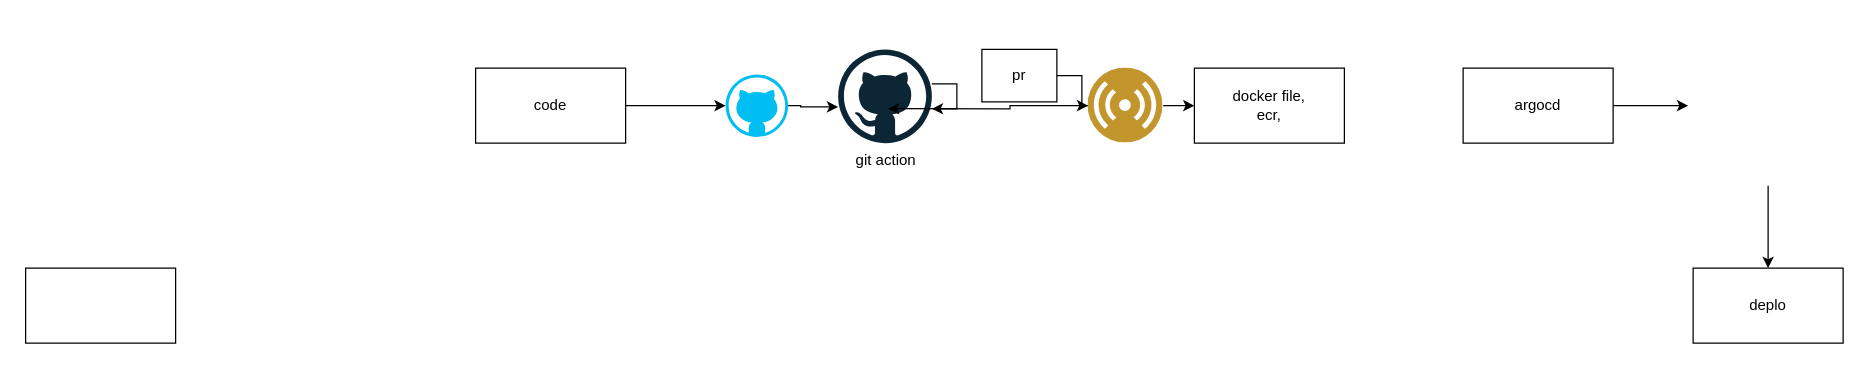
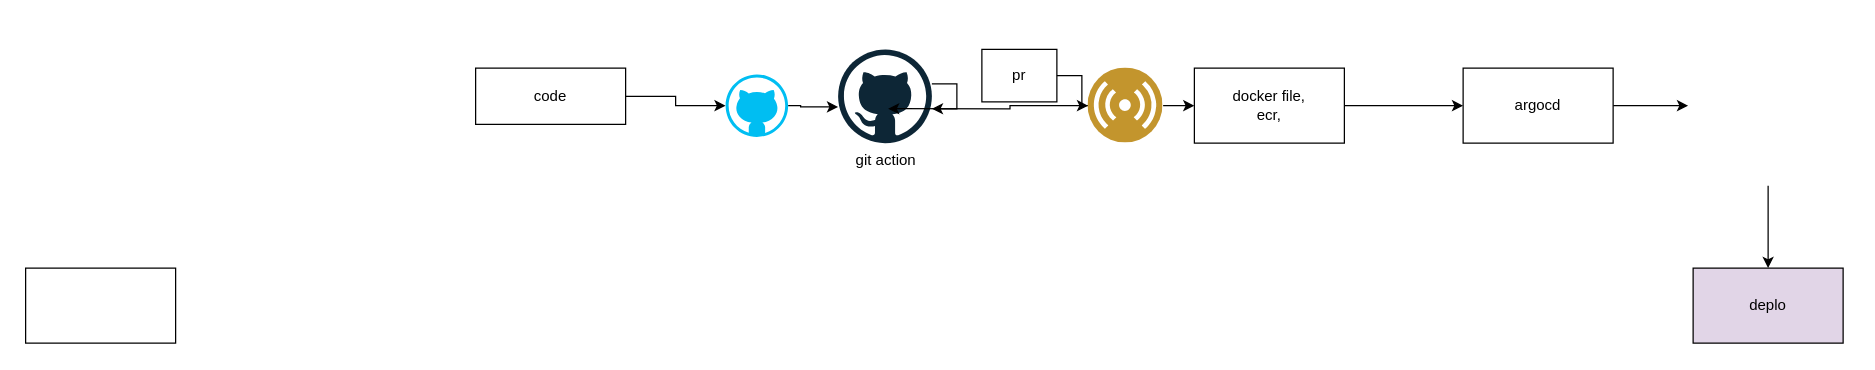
node "code": size 150x75 -> 150x56
edge "docker file, ecr," -> "argocd": added
node "deplo": fillcolor #ffffff -> #e1d5e7
